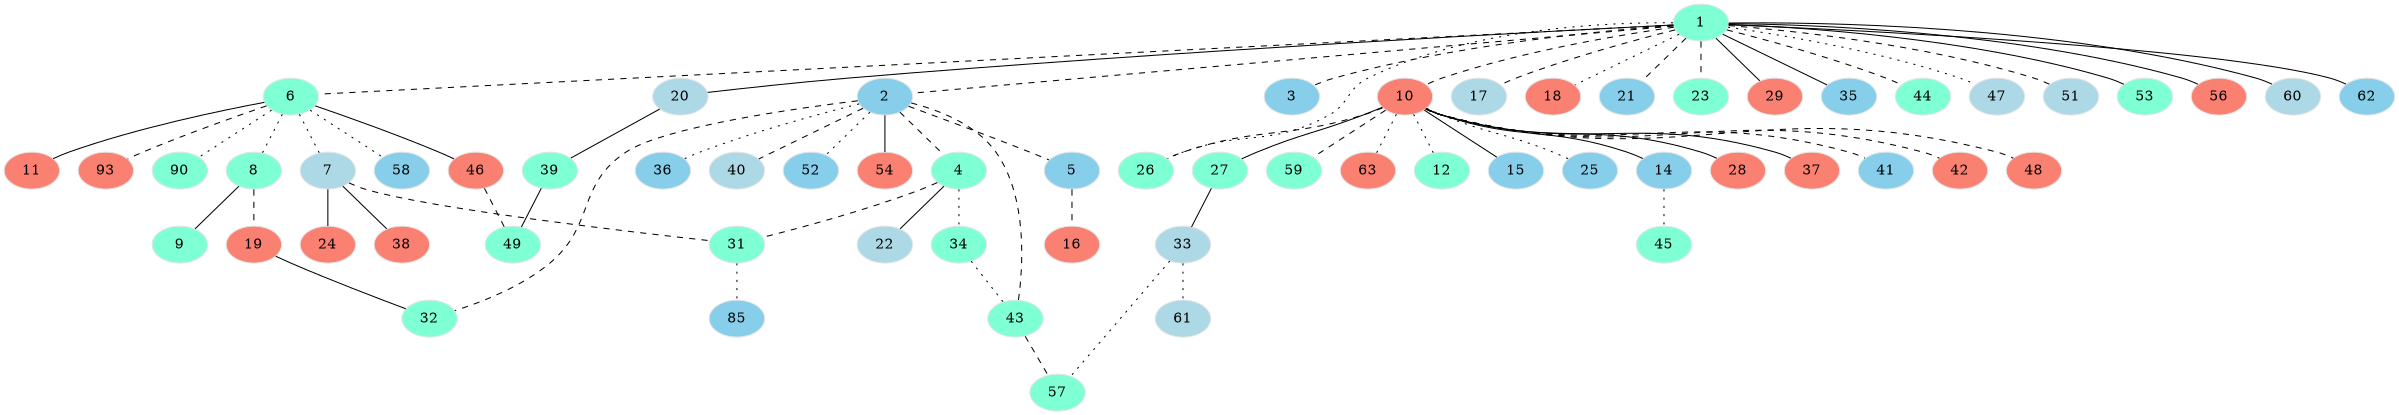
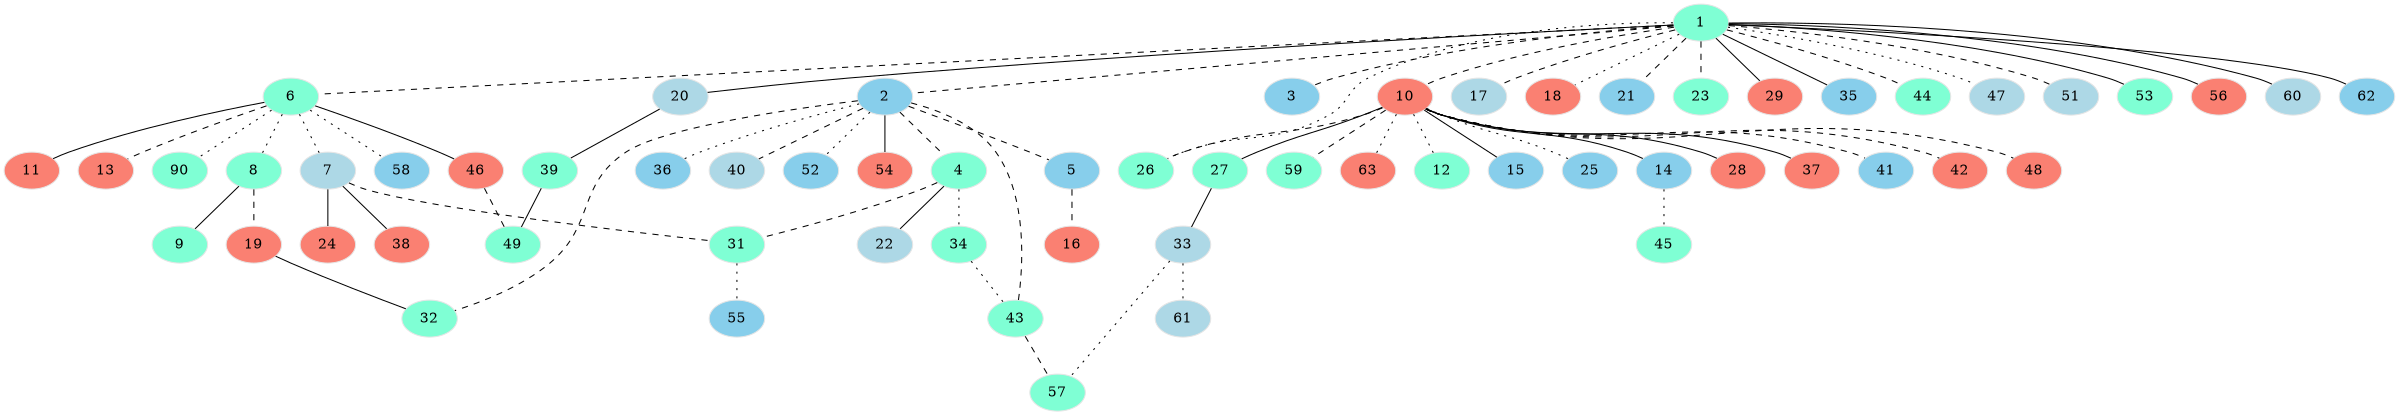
node "93": label "93" -> "13"
node "85": label "85" -> "55"
